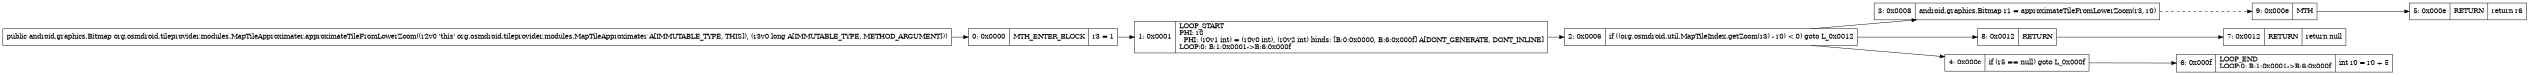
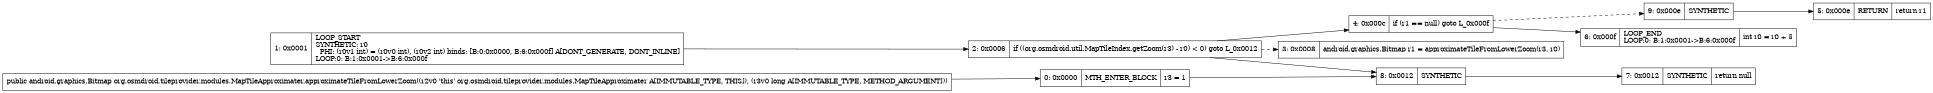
edge "3: 0x0008" -> "9: 0x000e": now "4: 0x000c" -> "9: 0x000e"
node "9: 0x000e": text "MTH" -> "SYNTHETIC"
node "5: 0x000e": text "return r6" -> "return r1"
edge "2: 0x0006" -> "3: 0x0008": style solid -> dashed
node "1: 0x0001": text "PHI: r0" -> "SYNTHETIC: r0"
edge "0: 0x0000" -> "1: 0x0001": now "0: 0x0000" -> "8: 0x0012"
node "8: 0x0012": text "RETURN" -> "SYNTHETIC"
node "7: 0x0012": text "RETURN" -> "SYNTHETIC"
node "4: 0x000c": text "if (r5 == null) goto L_0x000f" -> "if (r1 == null) goto L_0x000f"
